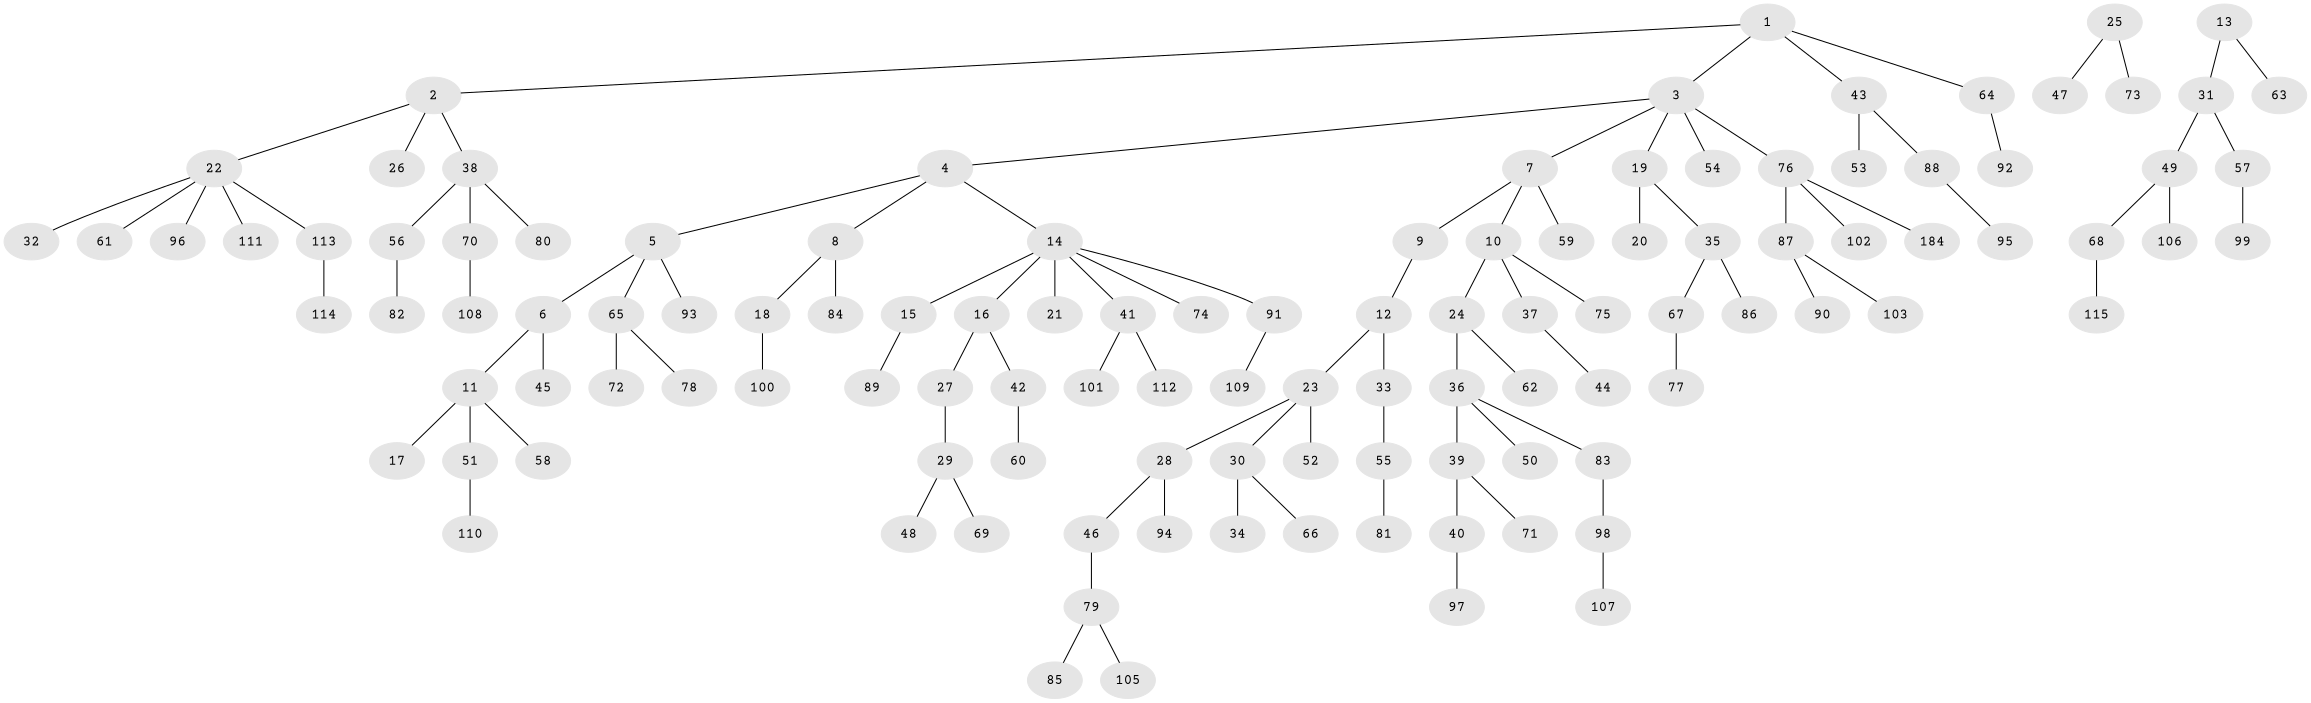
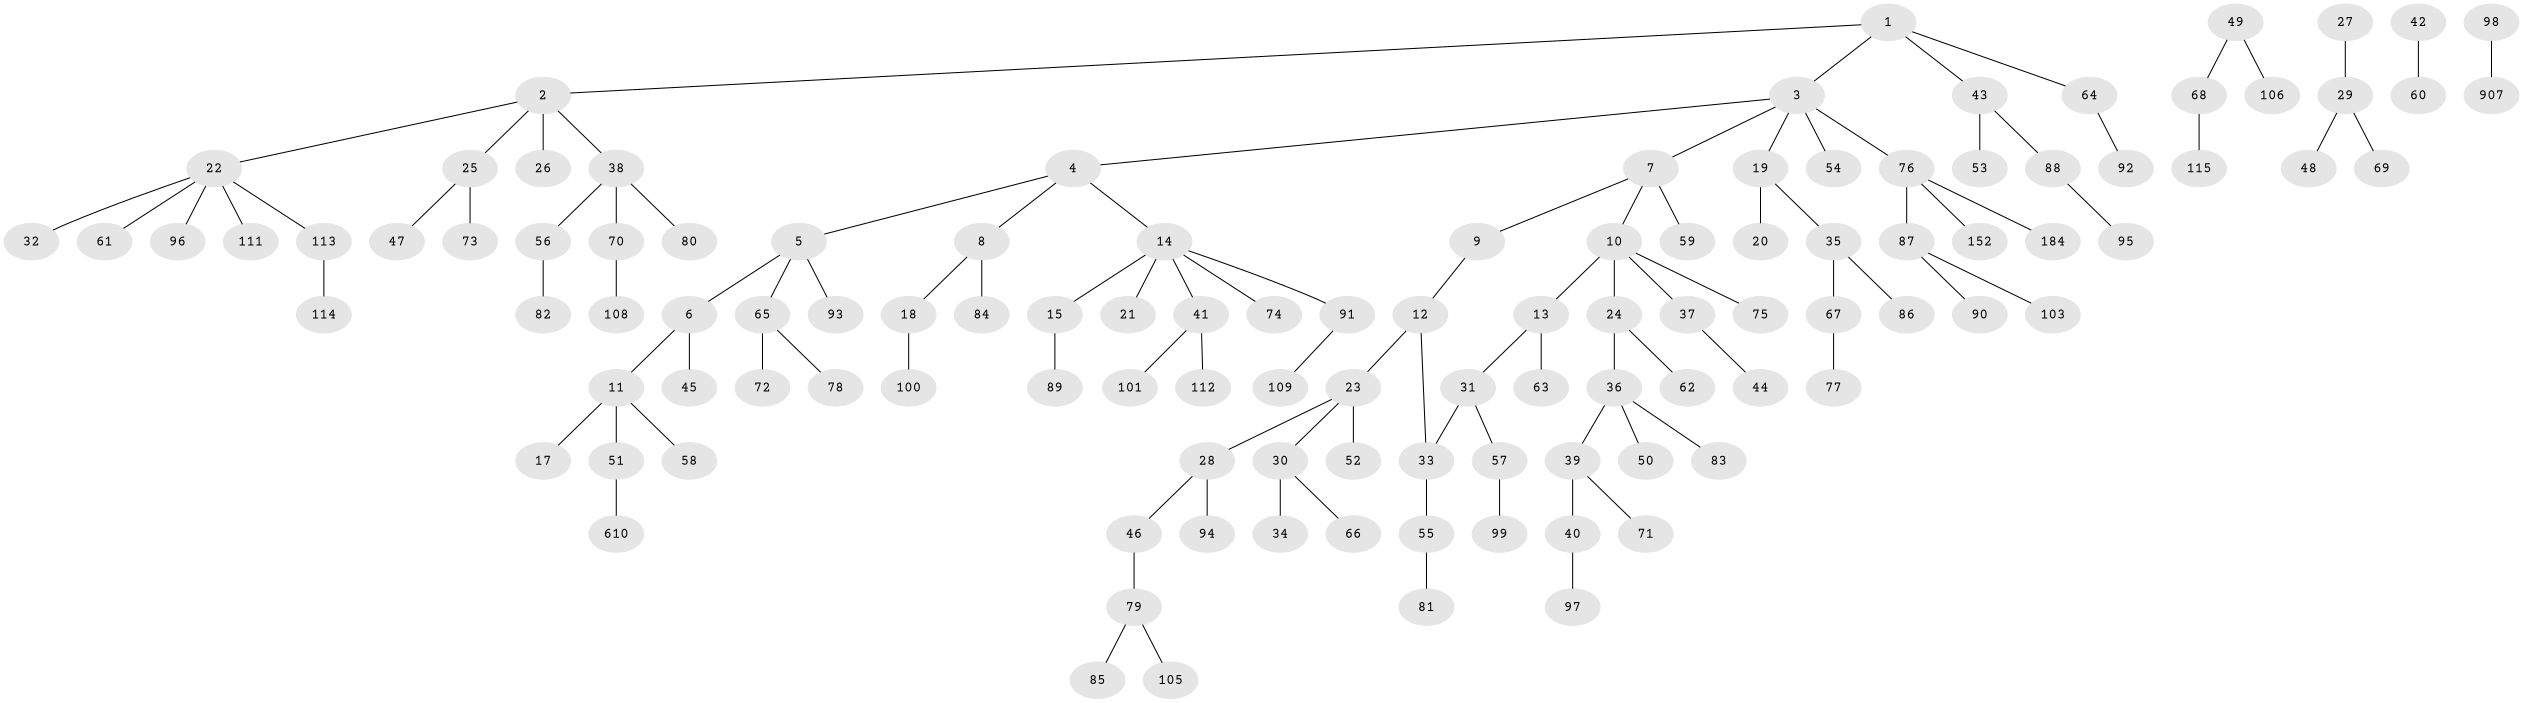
edge "2" -- "25": added
edge "31" -- "49": now "31" -- "33"
node "102": label "102" -> "152"
edge "10" -- "13": added
node "16": removed
edge "83" -- "98": removed
node "110": label "110" -> "610"
node "107": label "107" -> "907"
